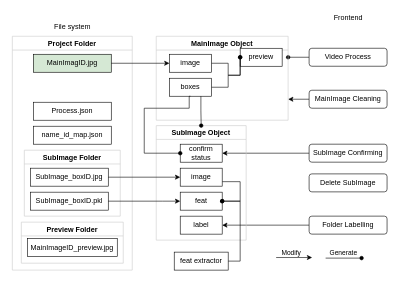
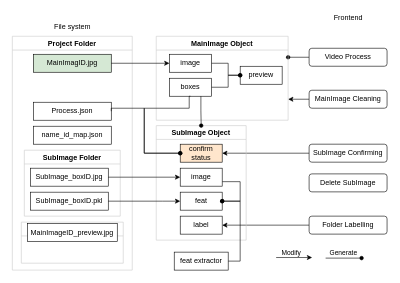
node "preview": moved (261, 57) -> (261, 75)
edge "Process.json" -> "confirm status": added
node "confirm status": fillcolor #ffffff -> #ffe6cc
node "MainImageID_preview.jpg": moved (72, 248) -> (72, 233)
